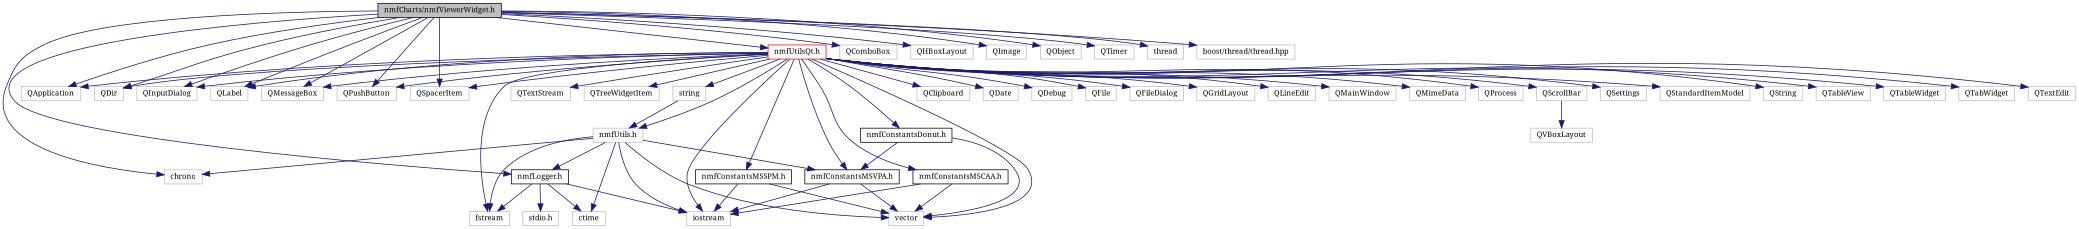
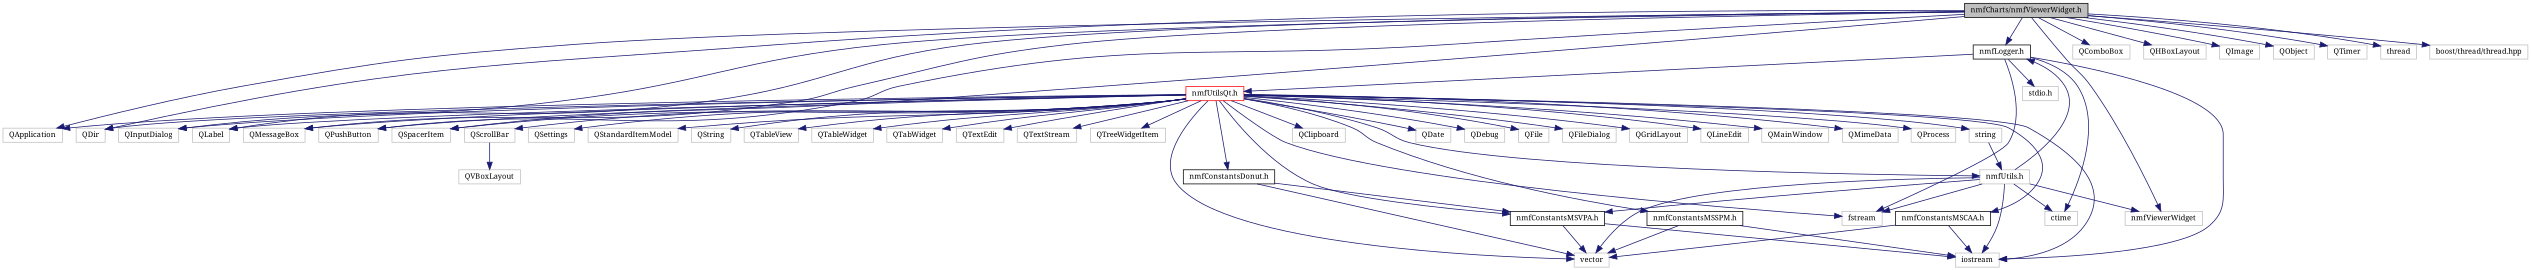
edge "nmfCharts/nmfViewerWidget.h" -> "nmfUtilsQt.h": now "nmfLogger.h" -> "nmfUtilsQt.h"
node "chrono": label "chrono" -> "nmfViewerWidget"
